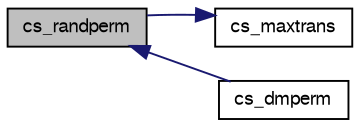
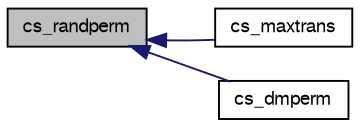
edge "cs_randperm" -> "cs_maxtrans": reversed
